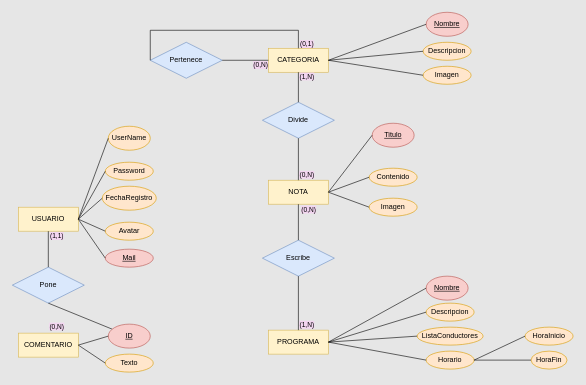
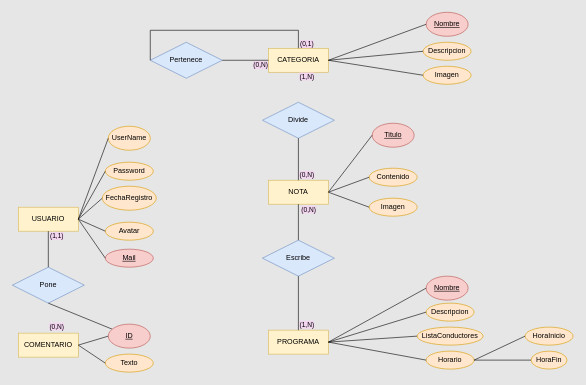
edge "CATEGORIA" -- "Divide": removed
